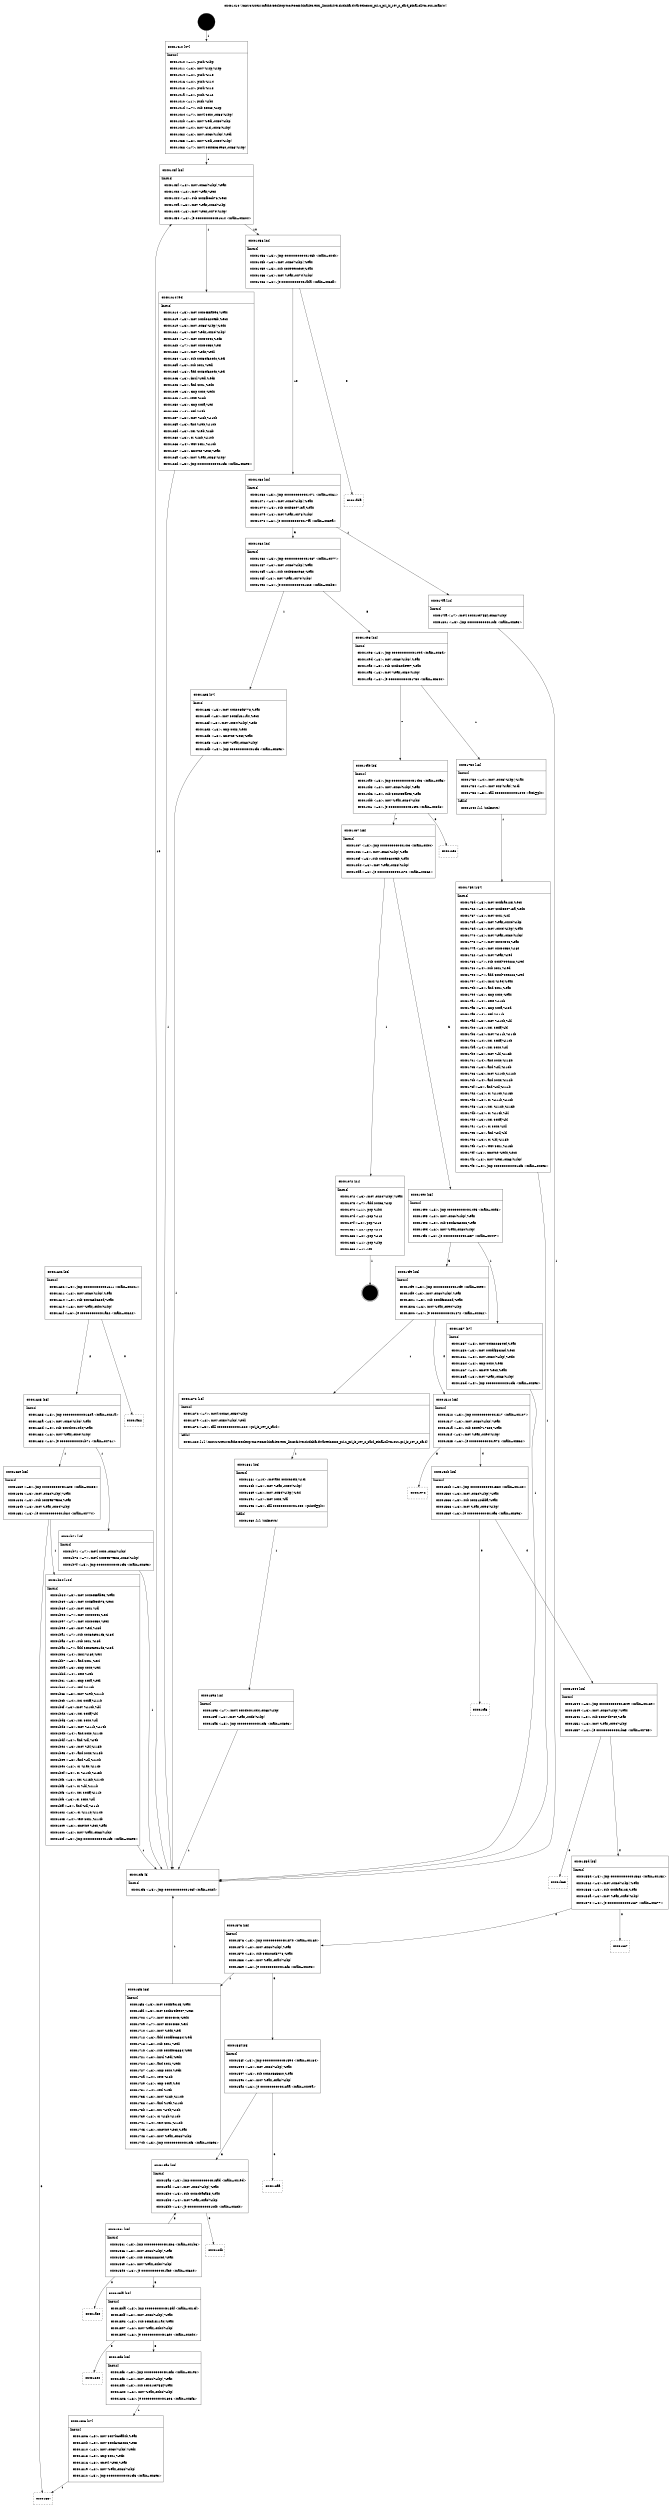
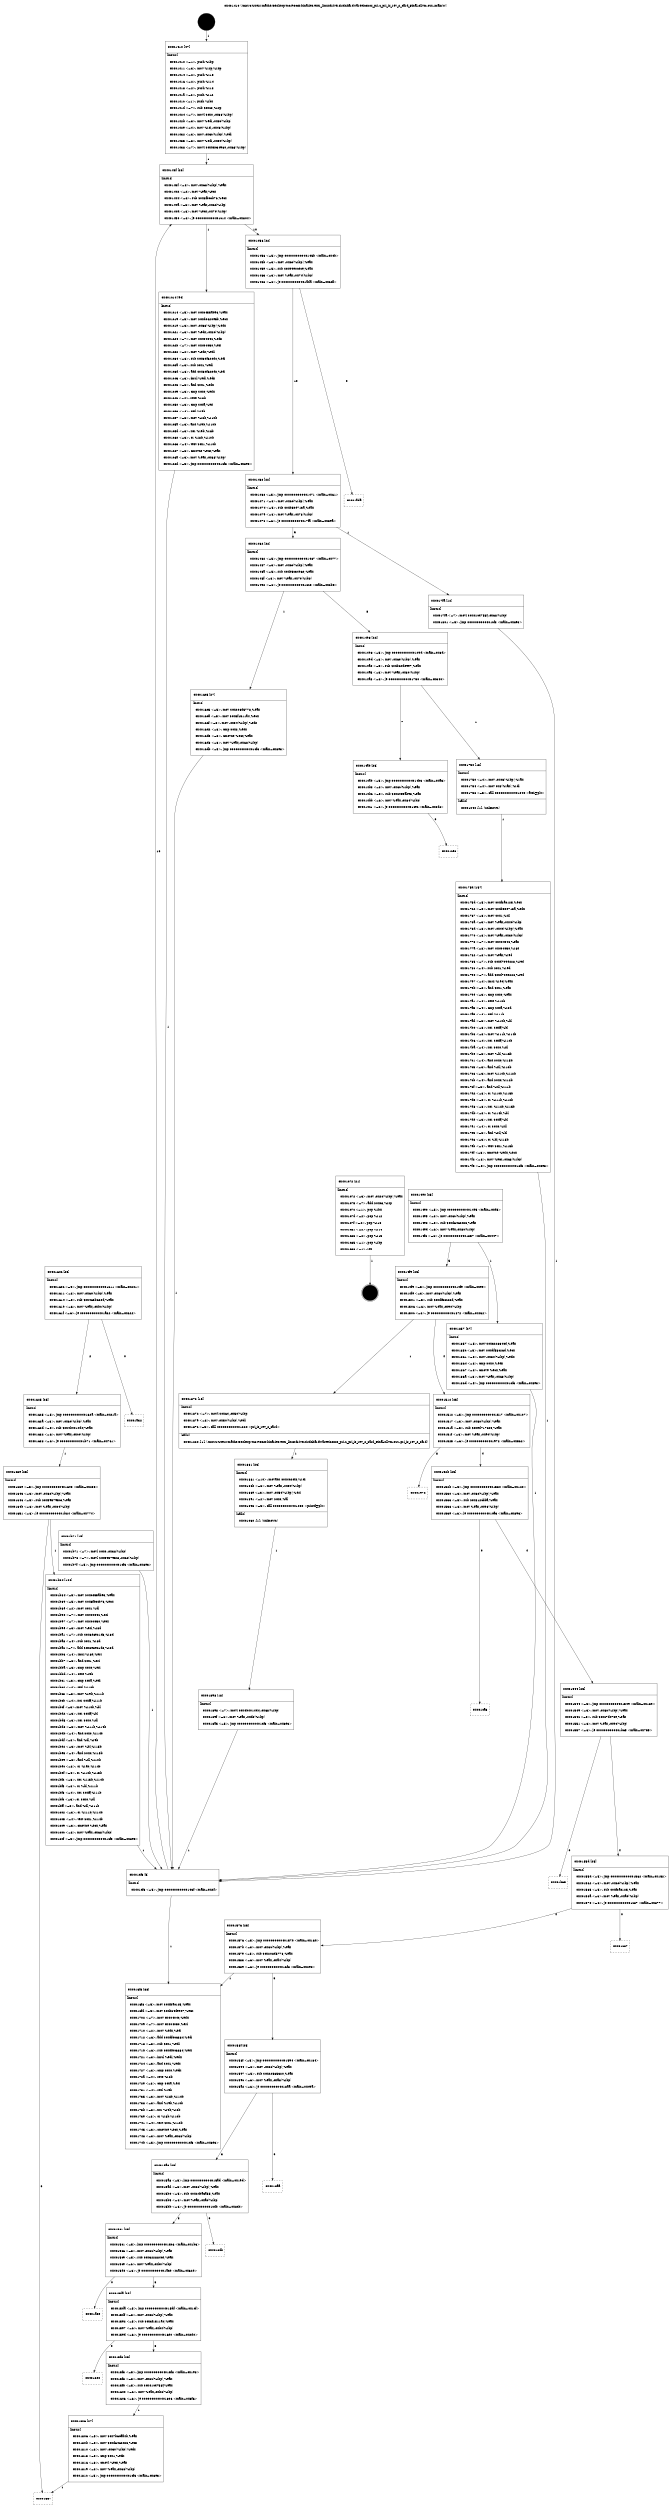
node "0x4014c7 [25]": removed
edge "0x401625 [25]" -> "0x401b71 [19]": removed, label "1"
edge "0x4016f8 [88]" -> "0x401cf3 [5]": reversed
edge "0x4015c1 [25]" -> "0x4015a8 [25]": reversed
